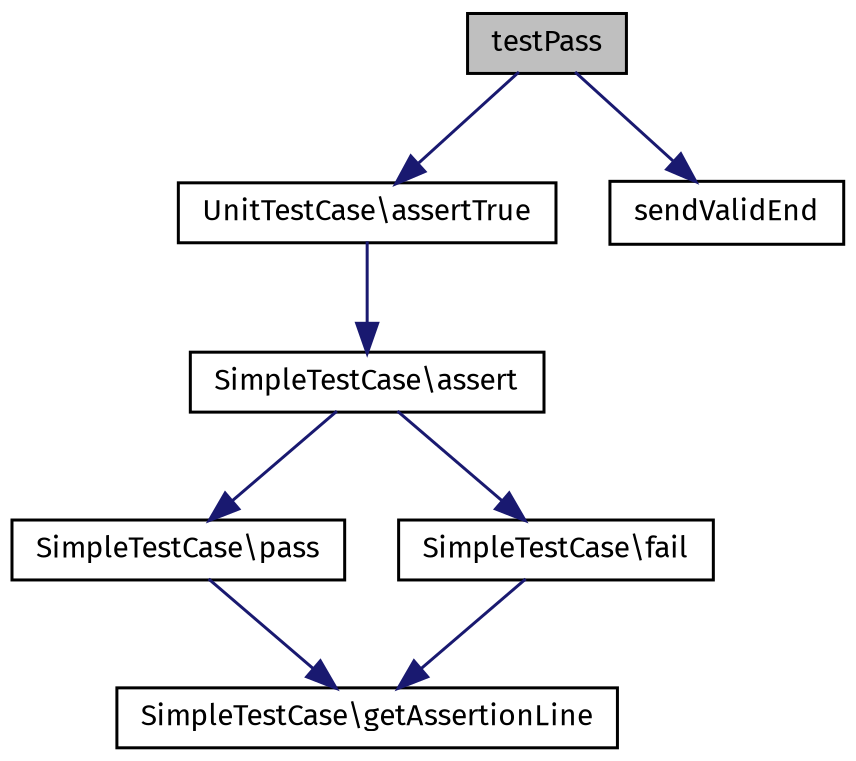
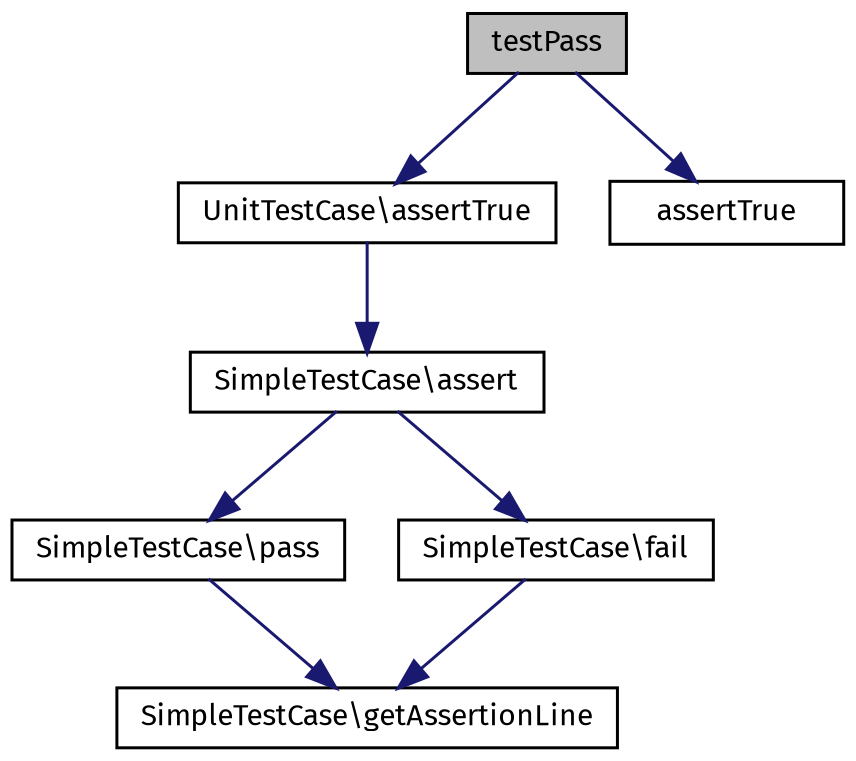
node "sendValidEnd": label "sendValidEnd" -> "assertTrue"
